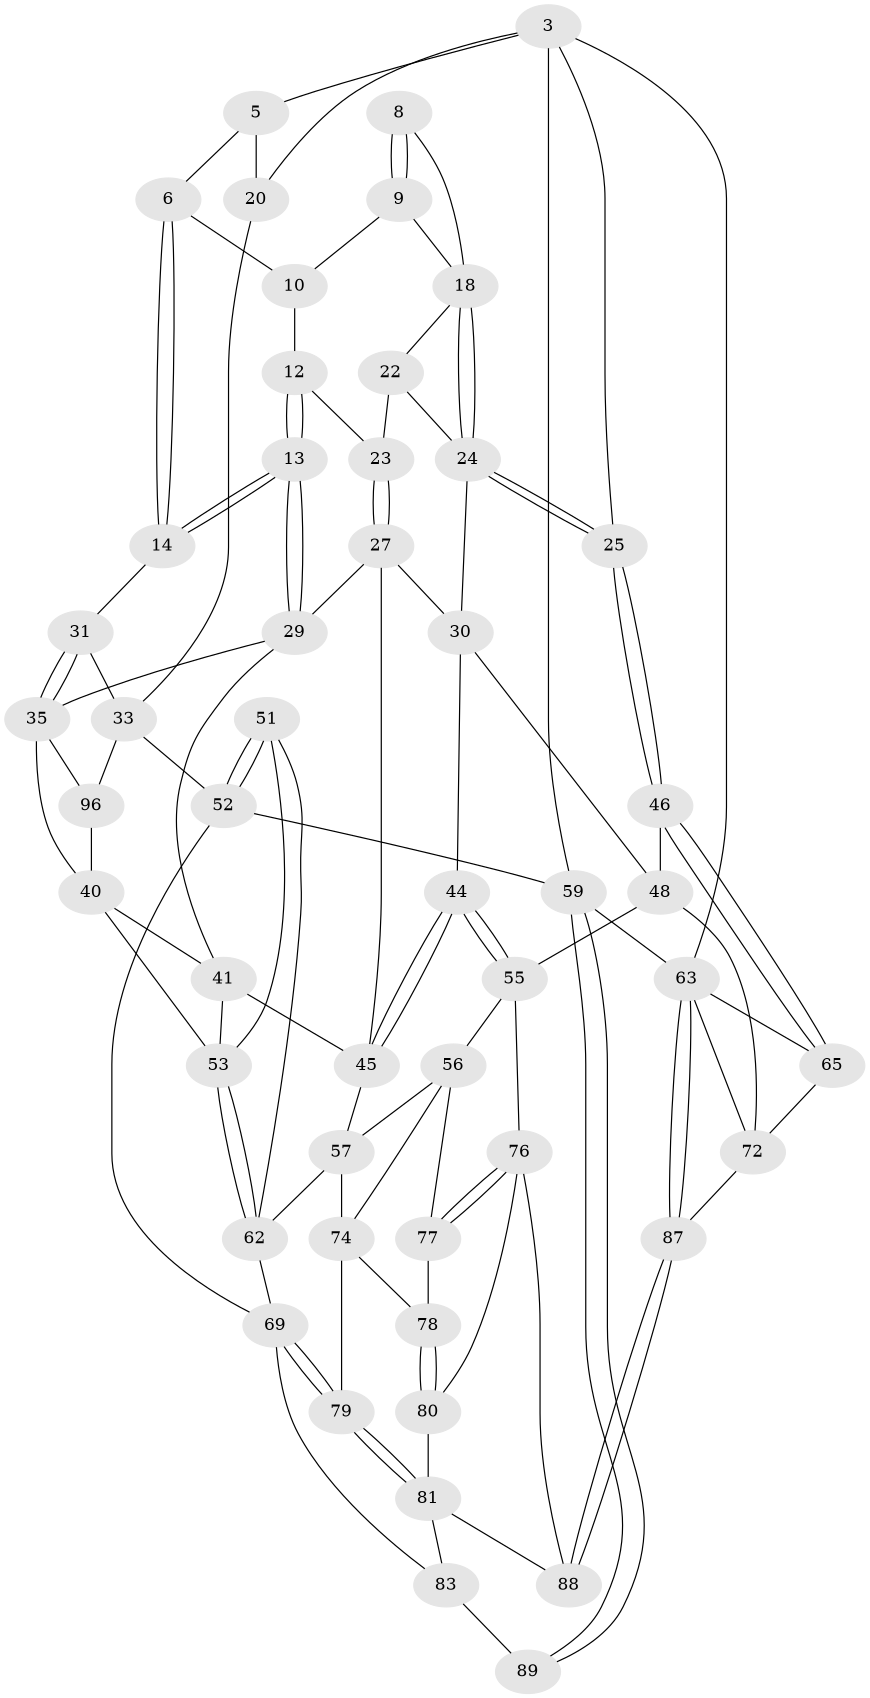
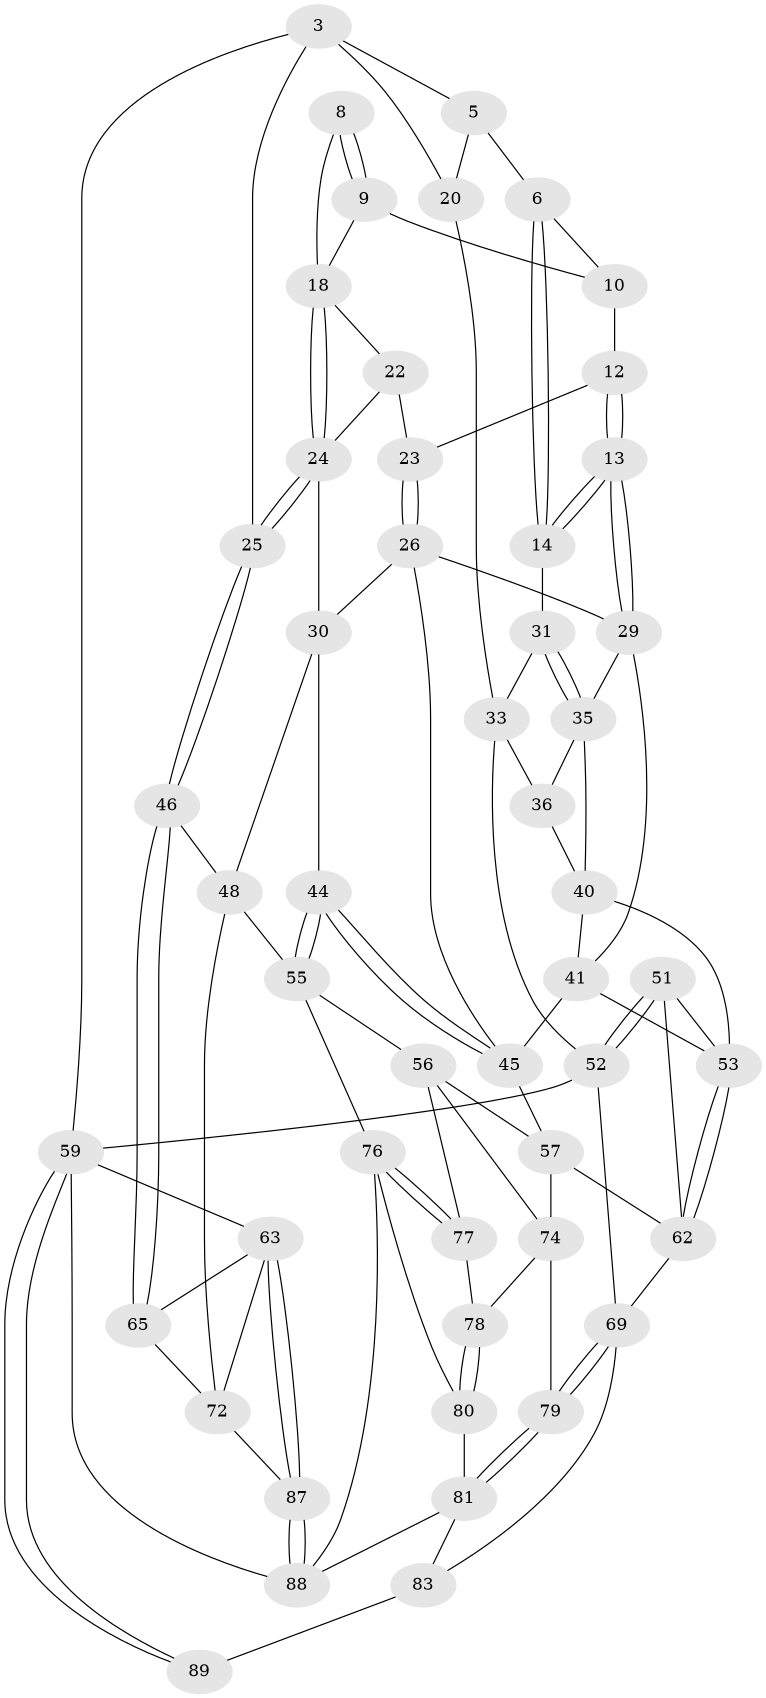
edge "3" -- "63": removed
node "27": label "27" -> "26"
node "96": label "96" -> "36"
edge "59" -- "88": added
